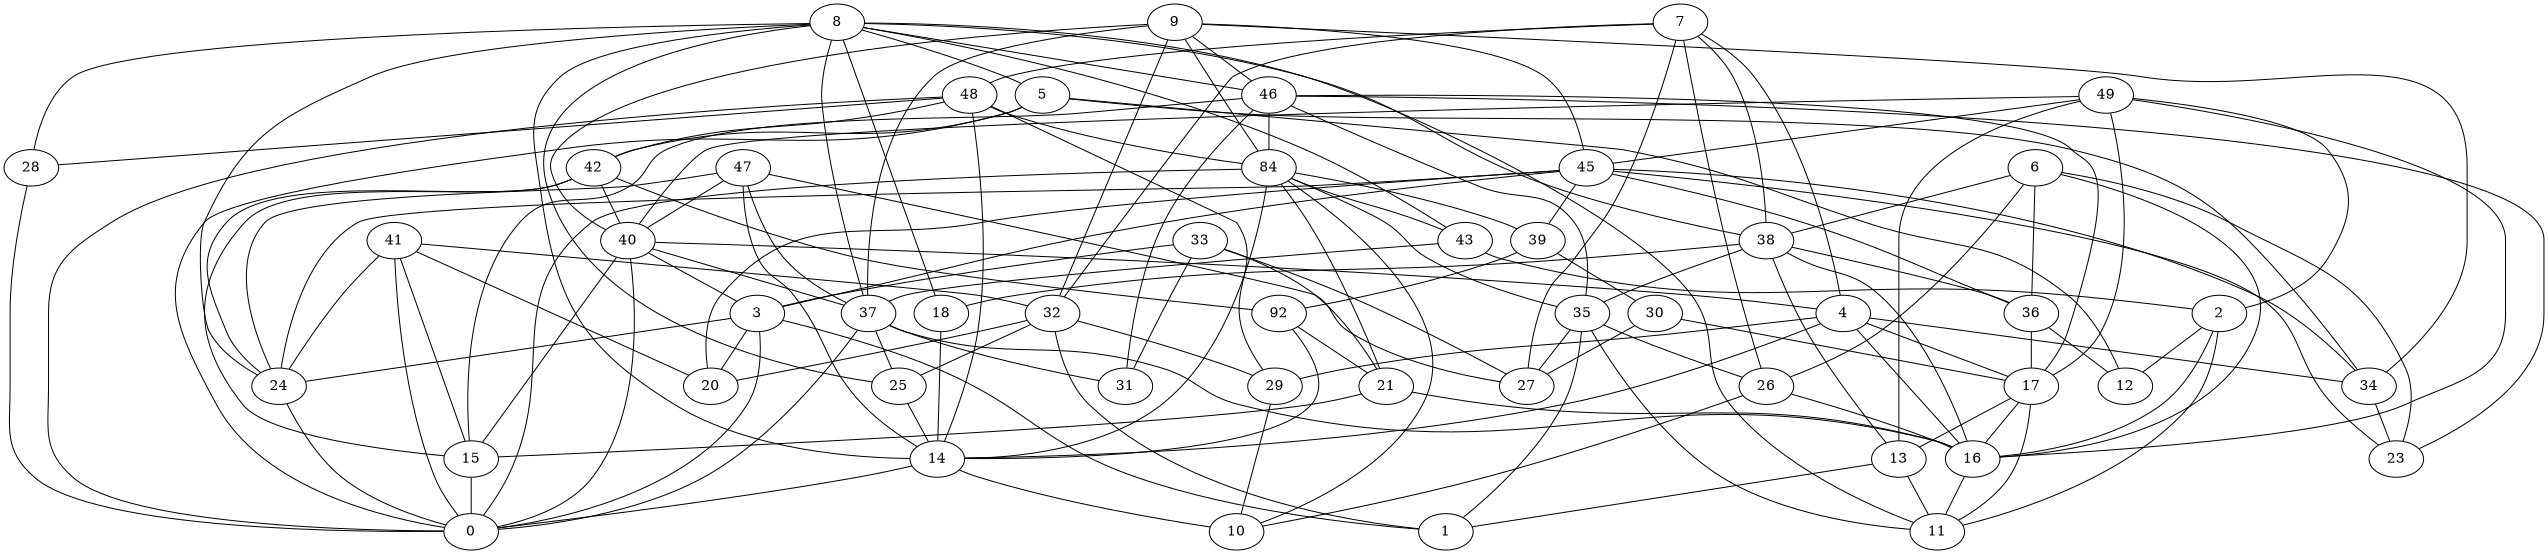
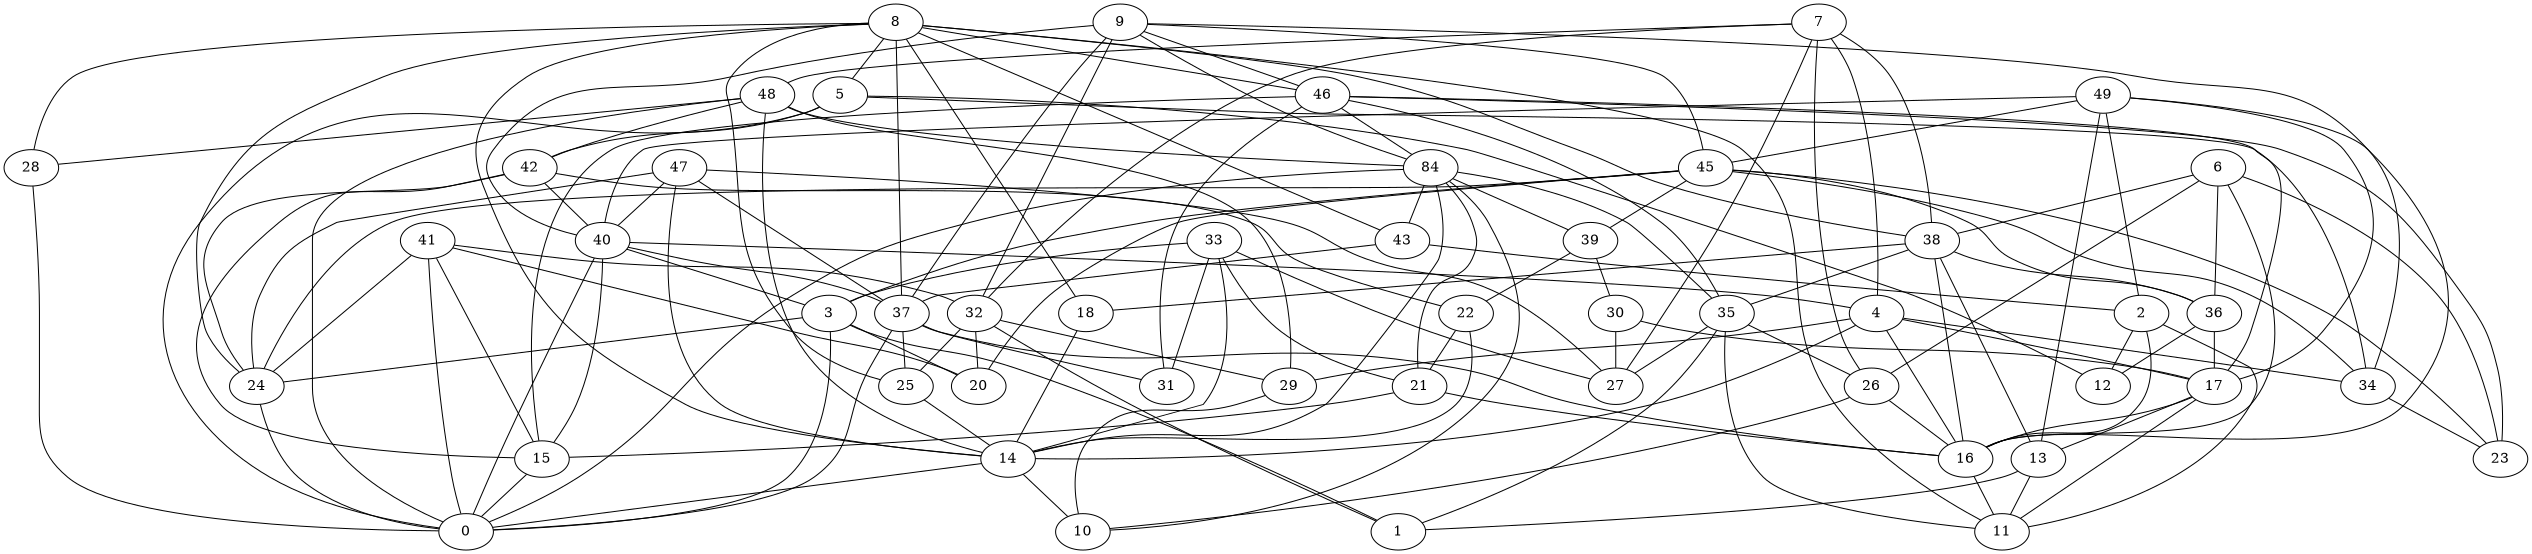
node "92": label "92" -> "22"
edge "33" -- "14": added
